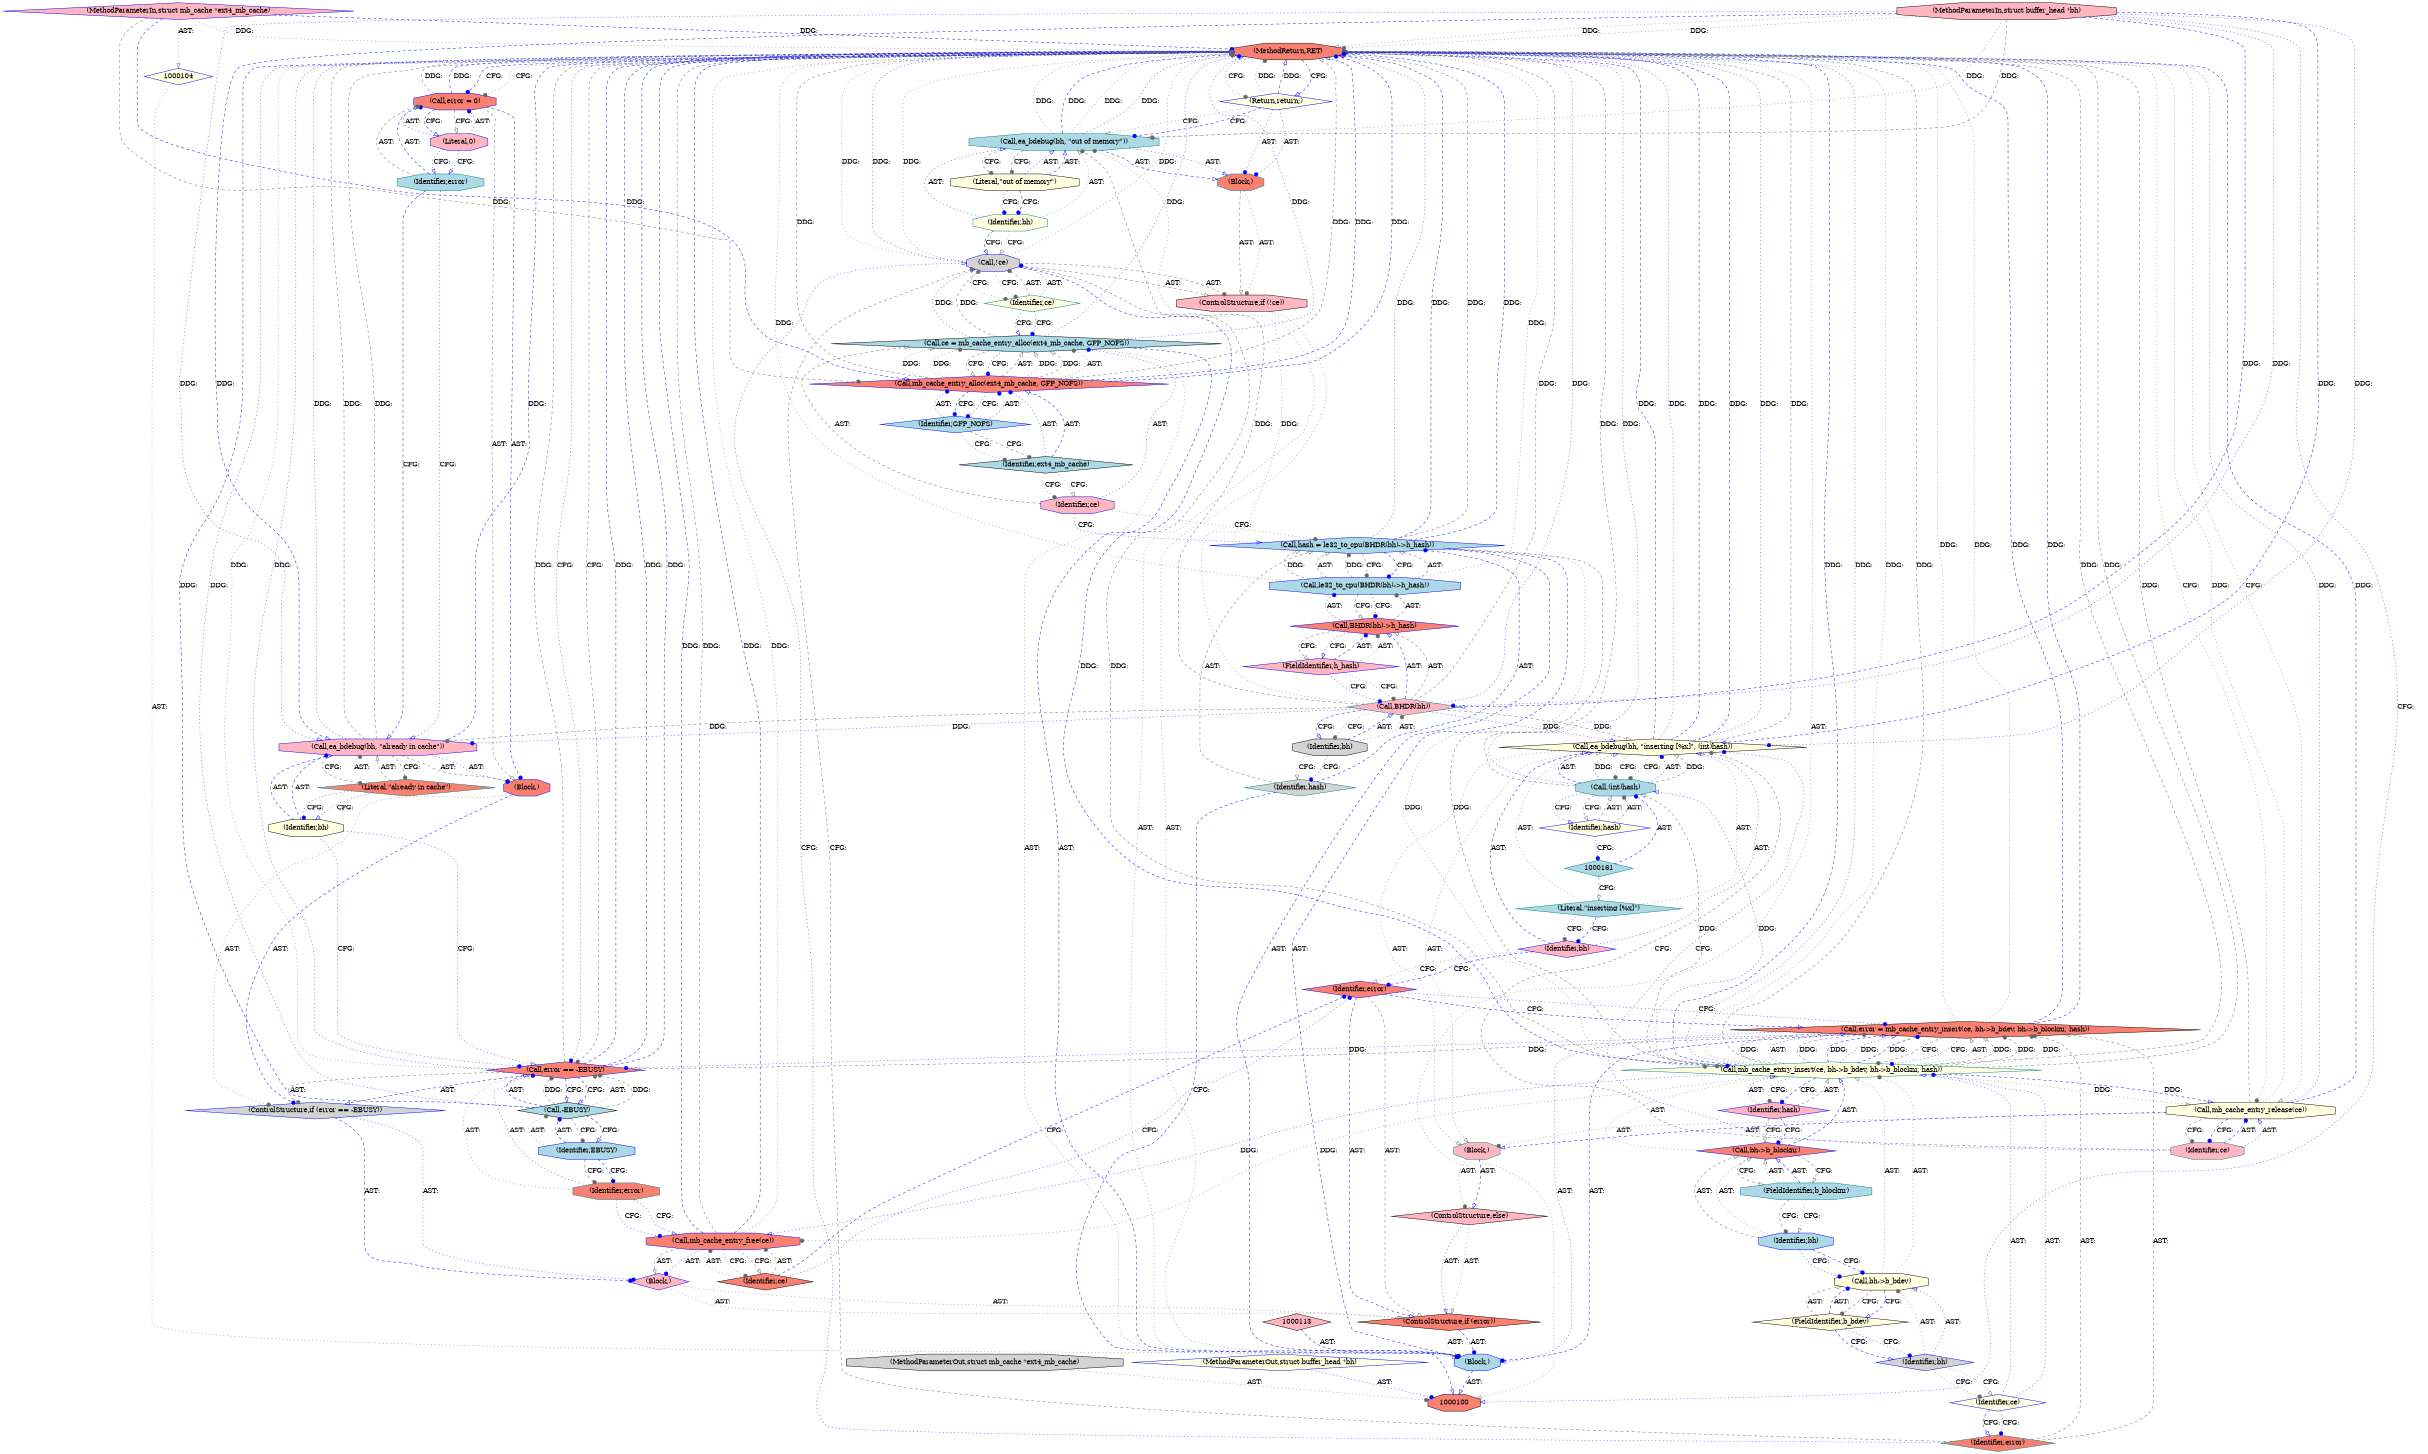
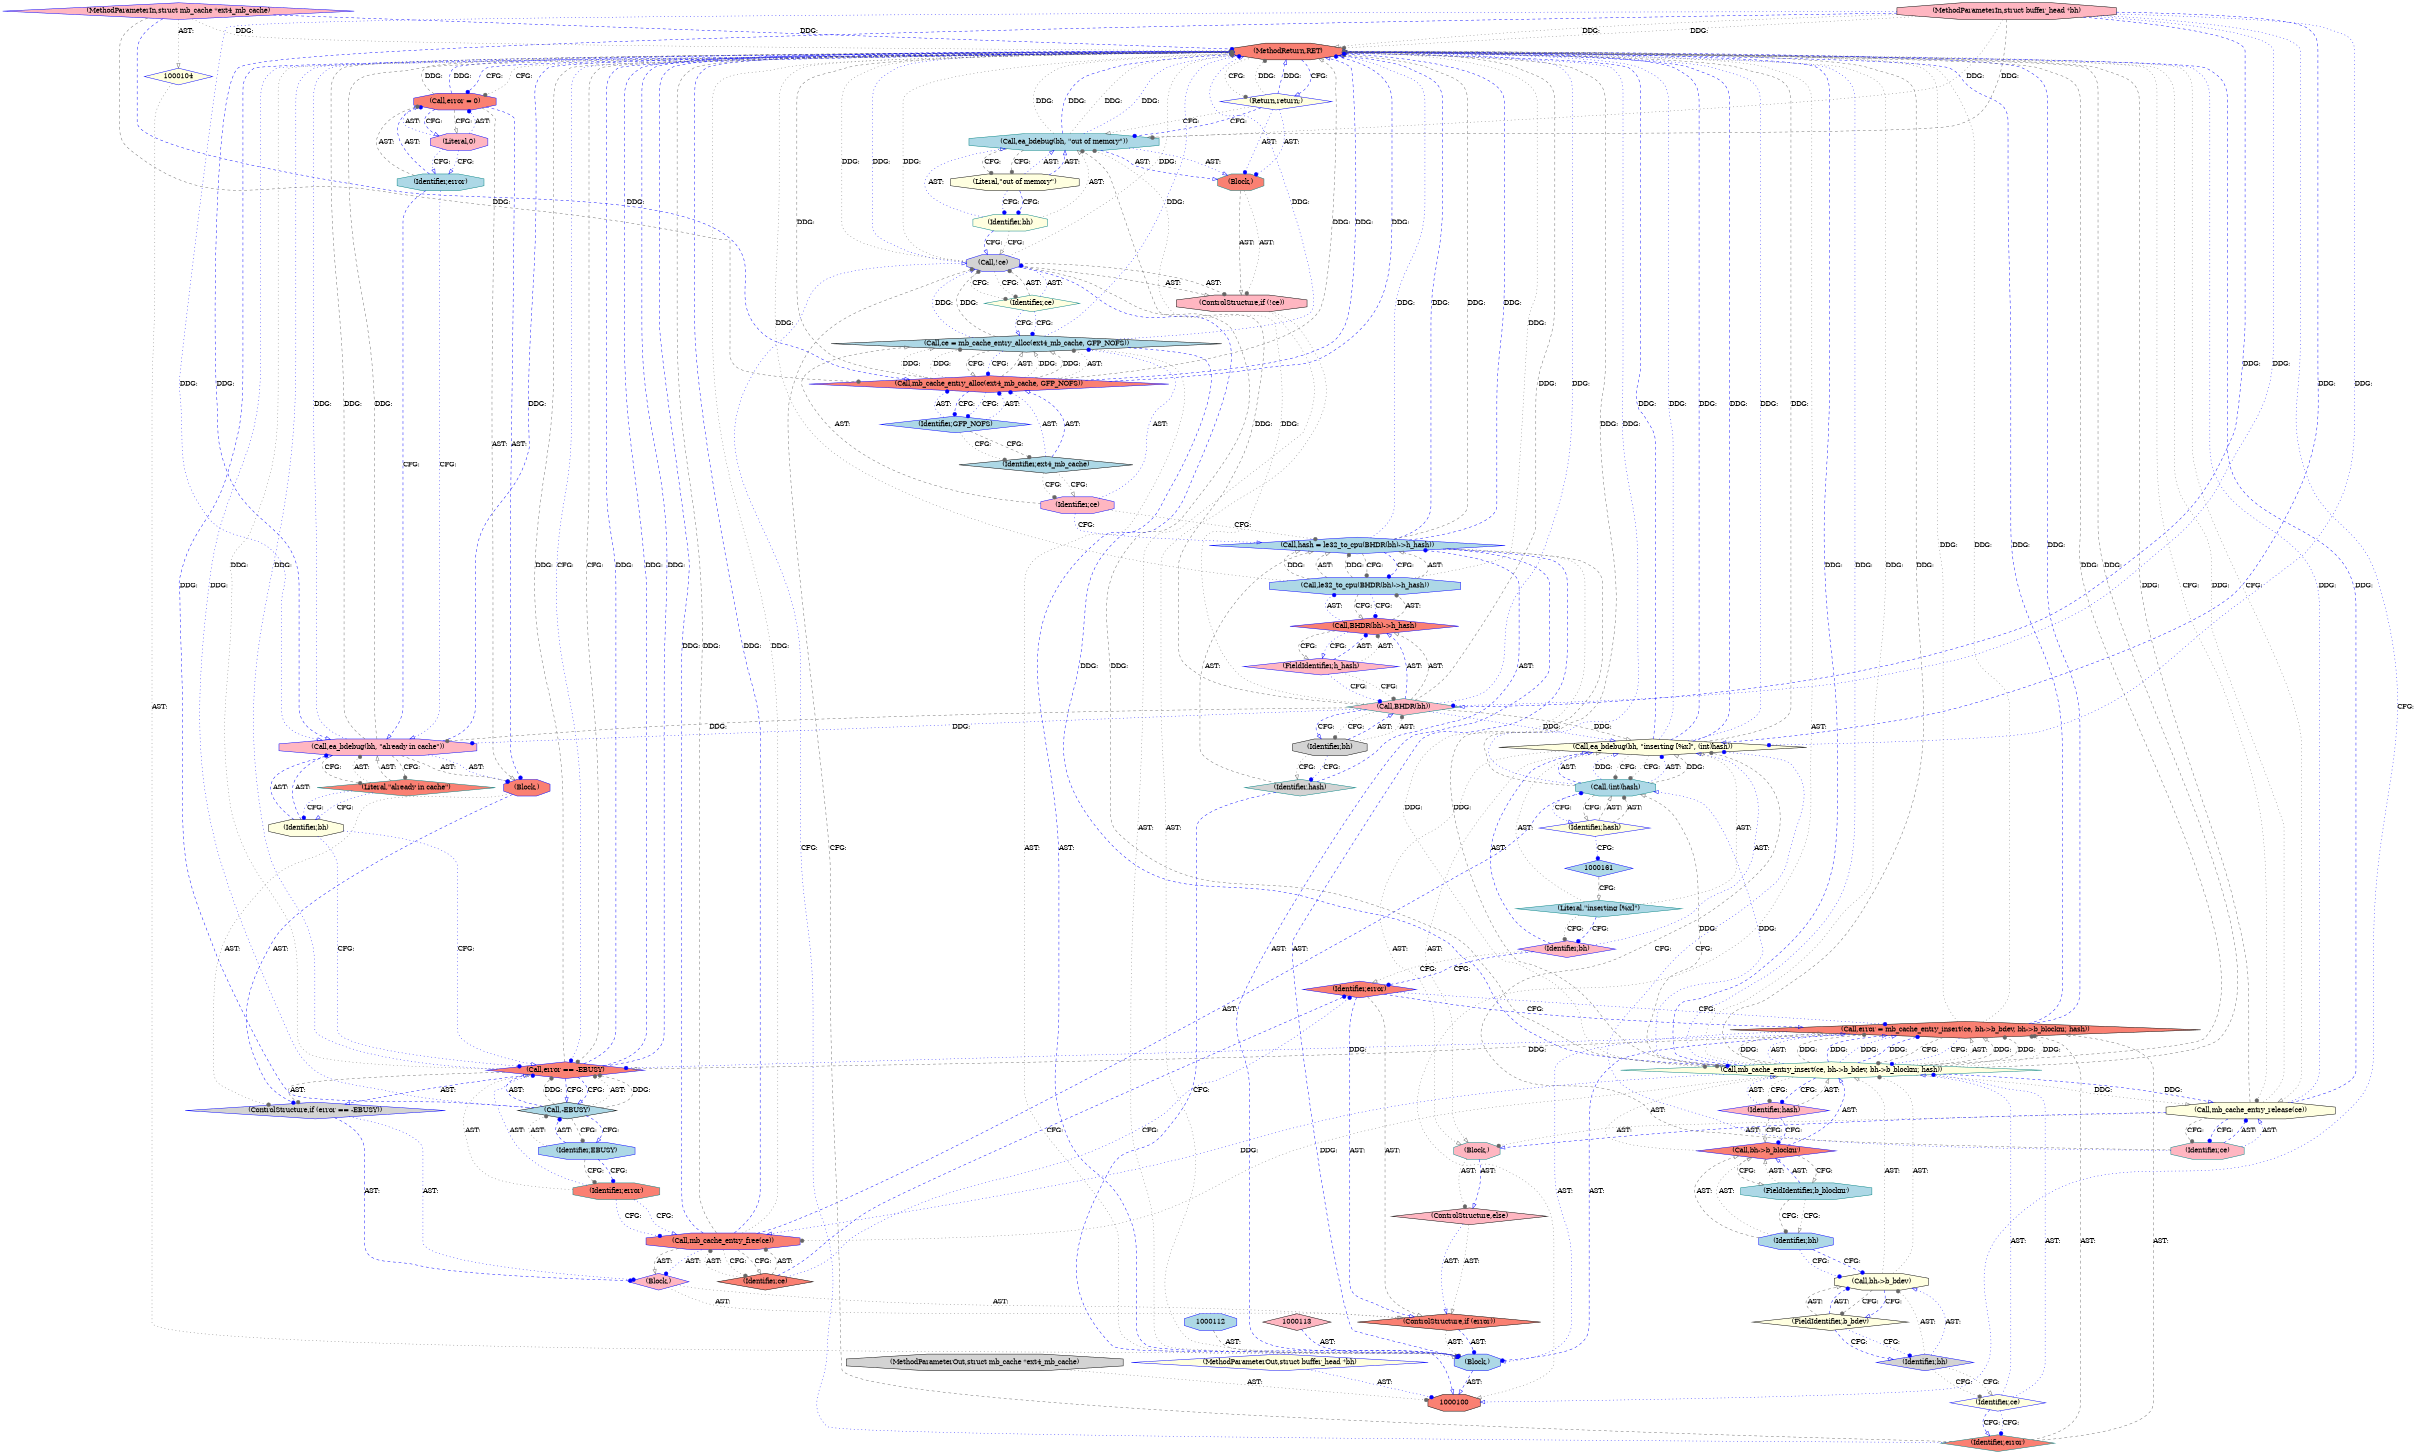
edge "1000161" -> "(Call,(int)hash)": now "(Call,mb_cache_entry_free(ce))" -> "(Call,(int)hash)"
node "1000161": color teal -> blue
node "1000112": added
